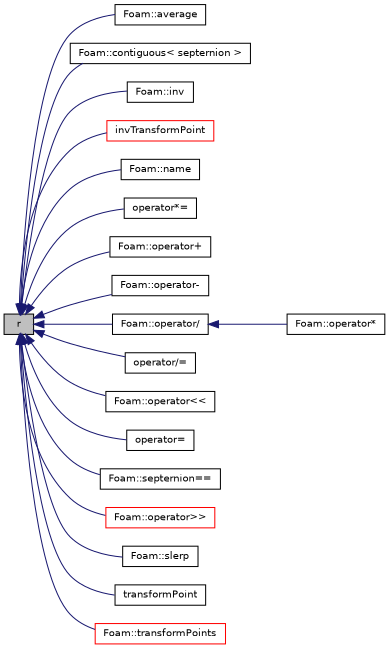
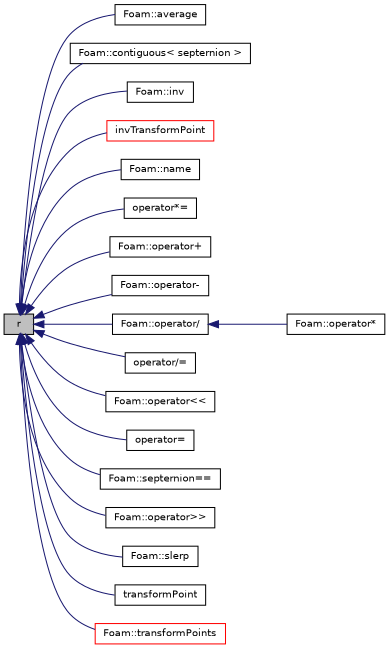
node "Foam::operator>>": color red -> black
